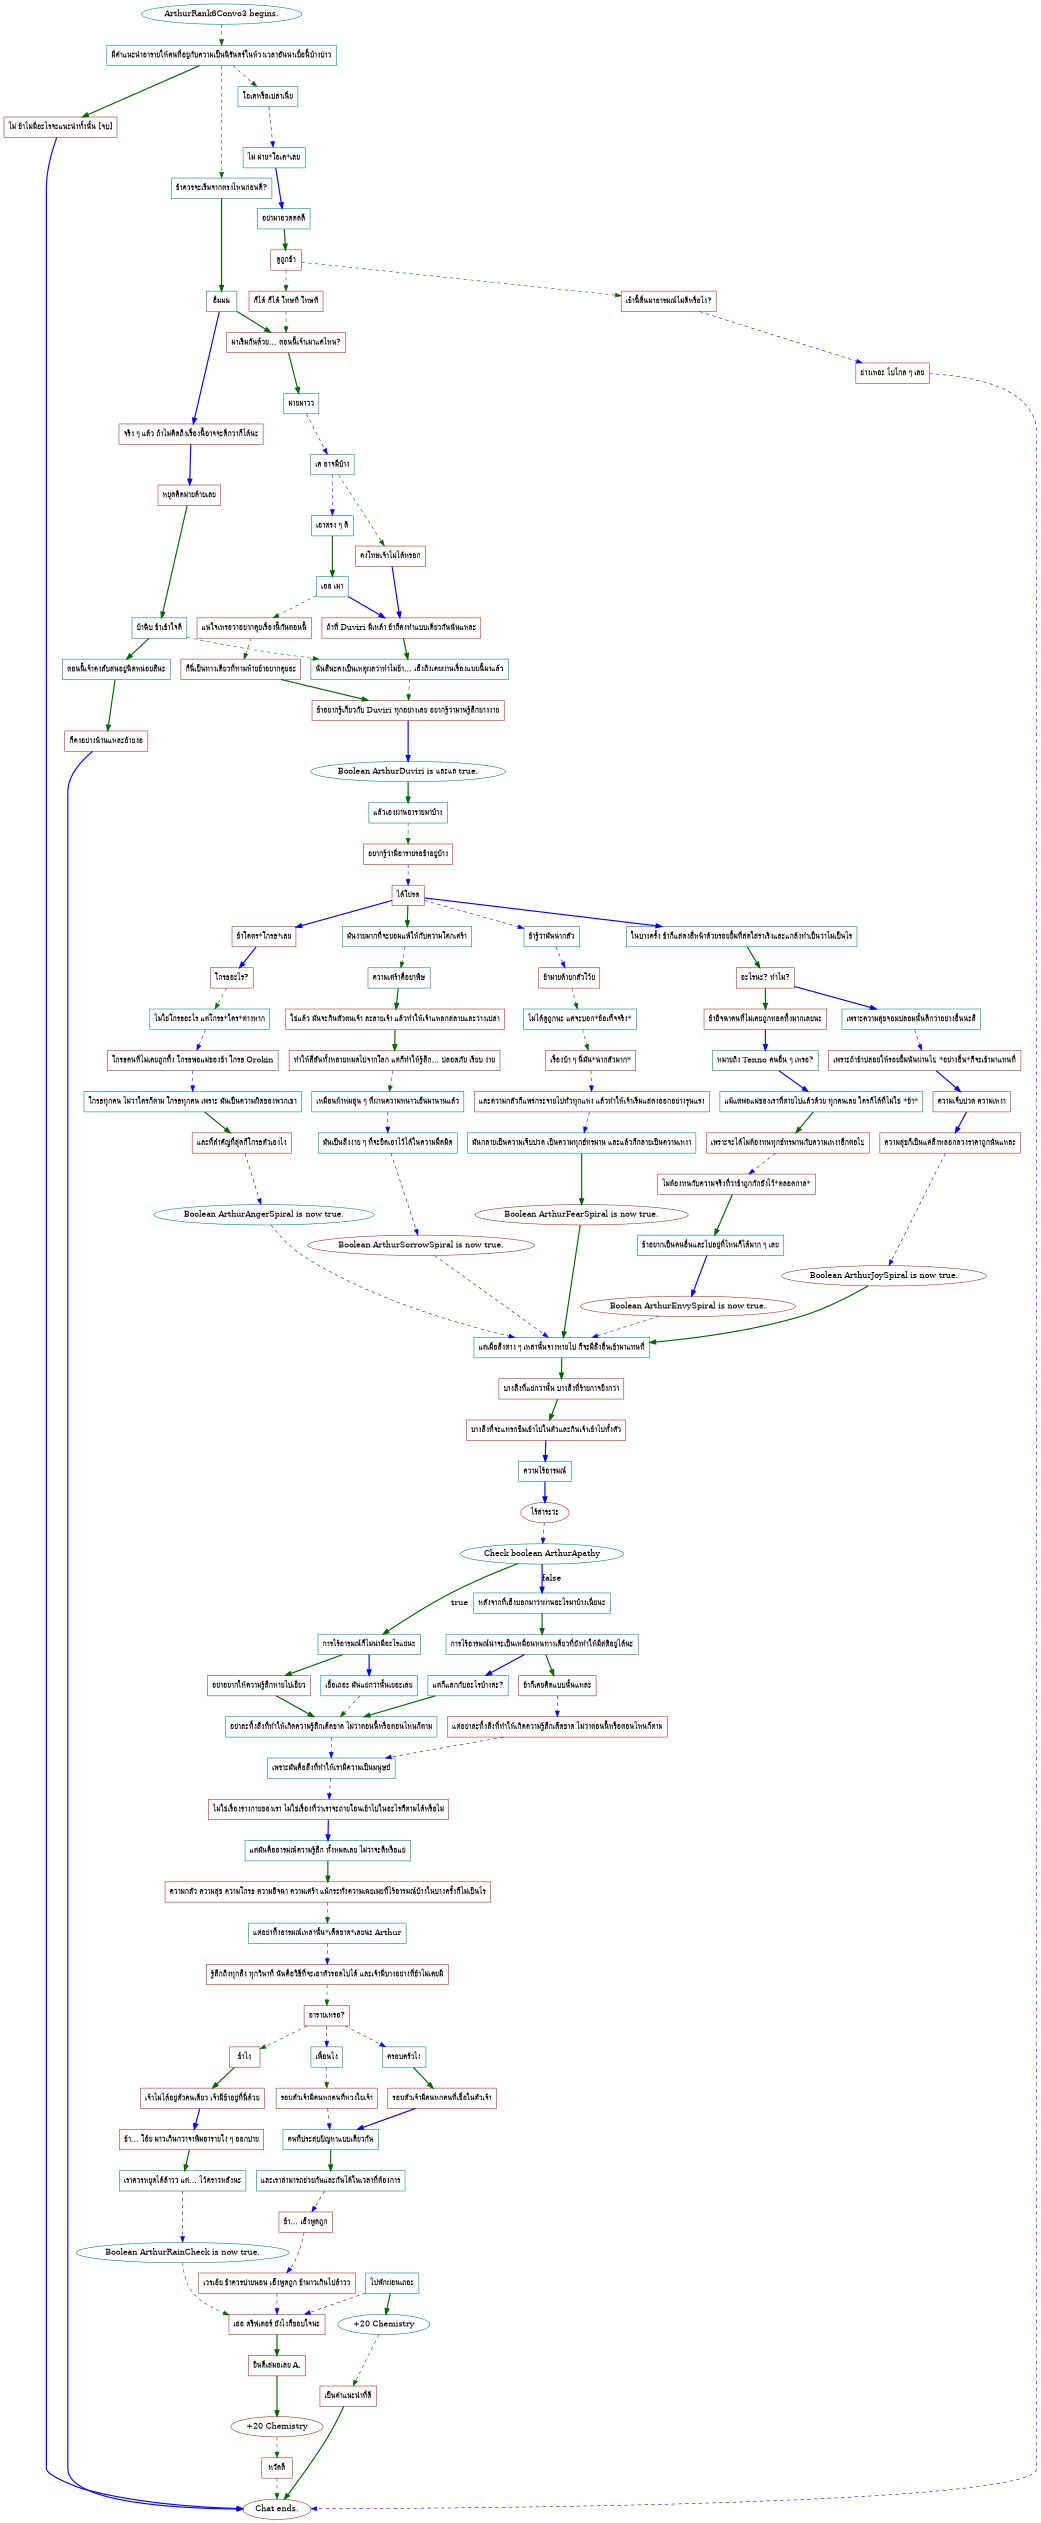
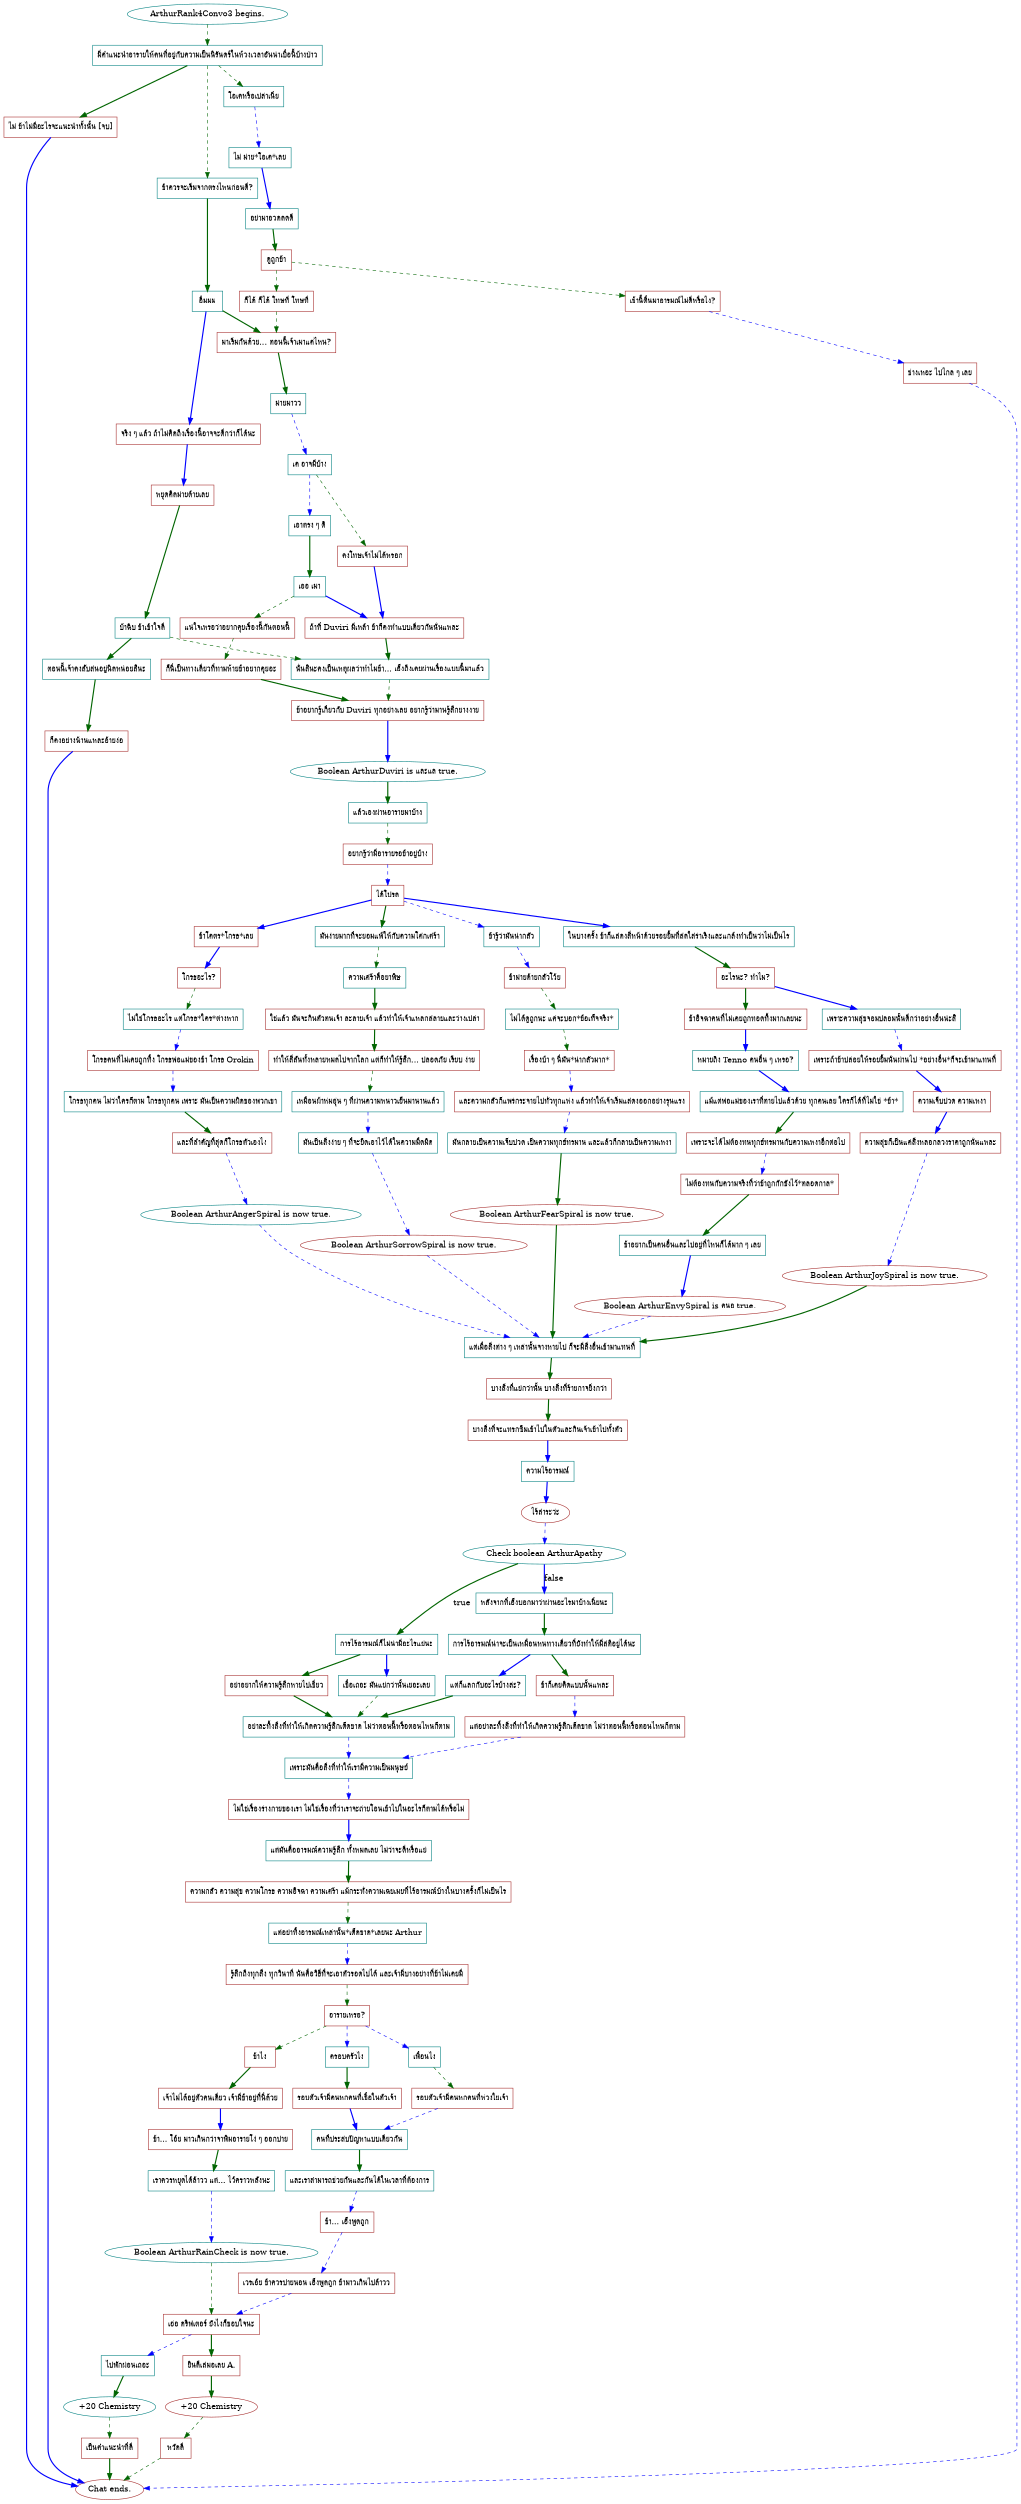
node "ArthurRank6Convo3 begins.": label "ArthurRank6Convo3 begins." -> "ArthurRank4Convo3 begins."
node "Boolean ArthurEnvySpiral is now true.": label "Boolean ArthurEnvySpiral is now true." -> "Boolean ArthurEnvySpiral is คนอ true."
edge "ไปพักผ่อนเถอะ" -> "เอ่อ ดริฟเตอร์ ยังไงก็ขอบใจนะ": reversed
